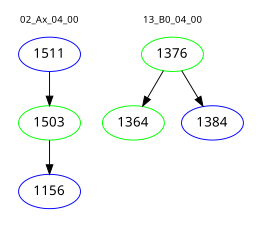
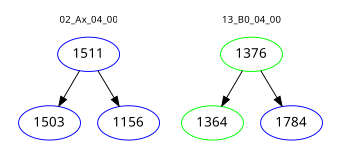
node "1503": color green -> blue
node "1384": label "1384" -> "1784"
edge "1503" -> "1156": now "1511" -> "1156"
